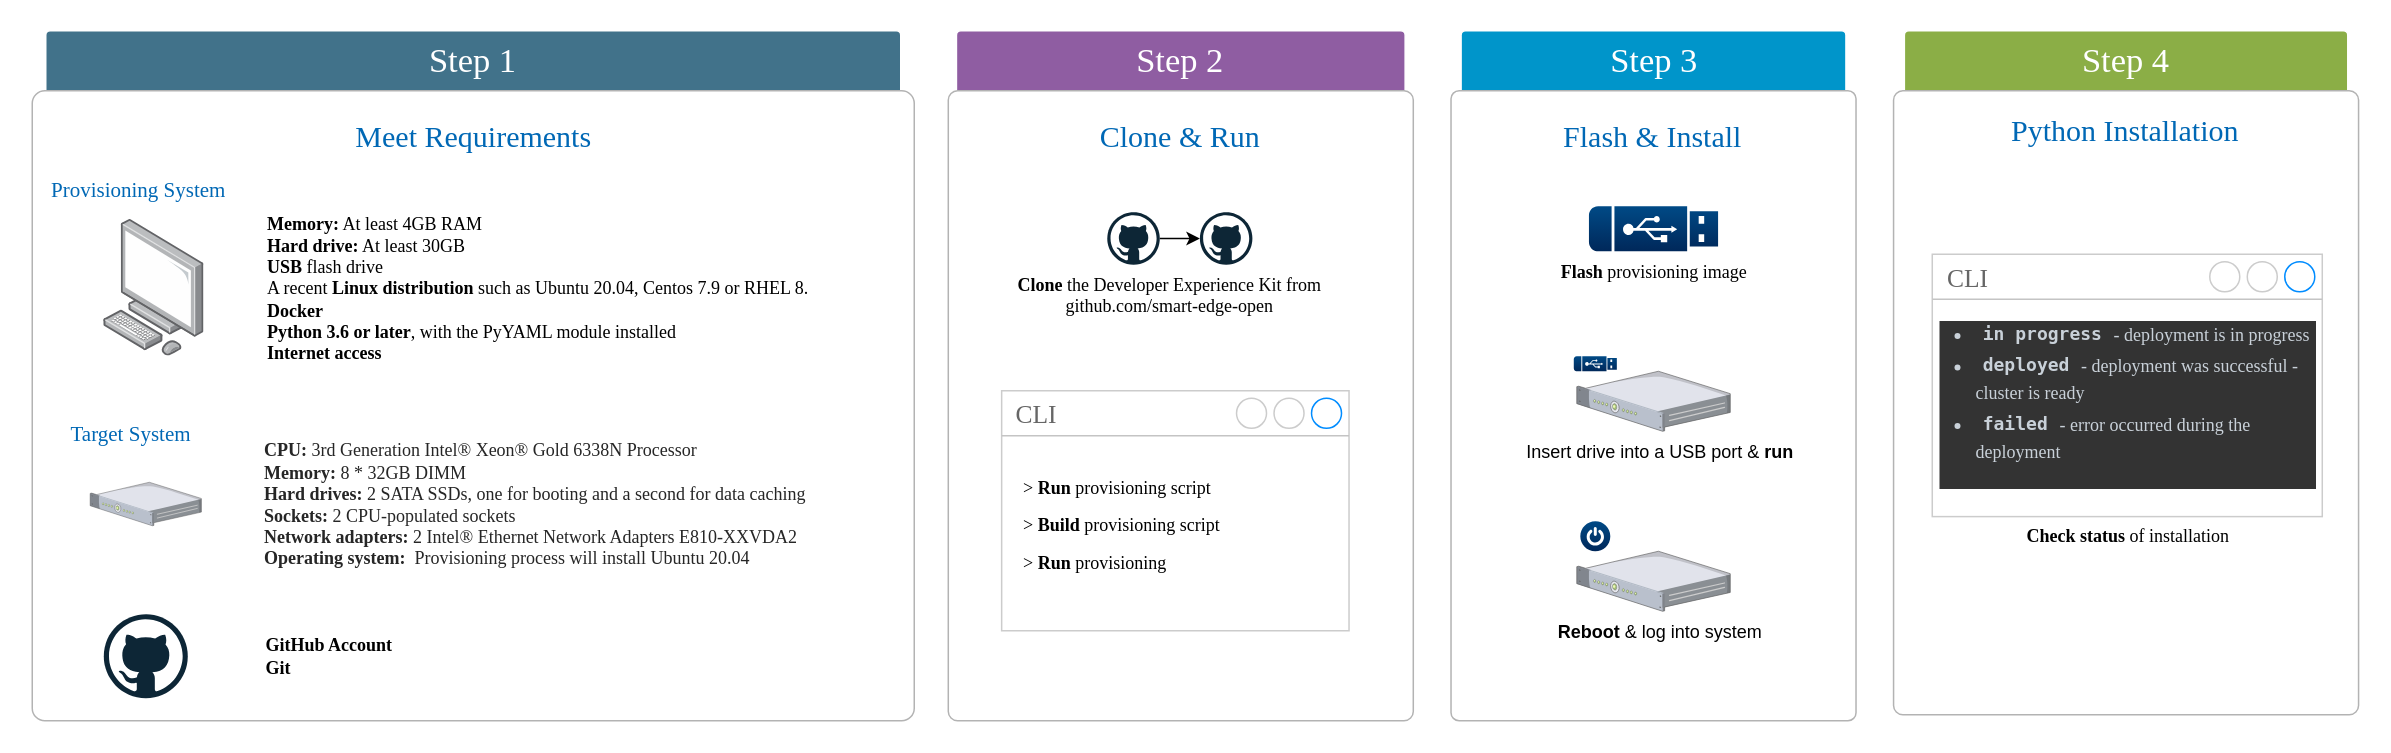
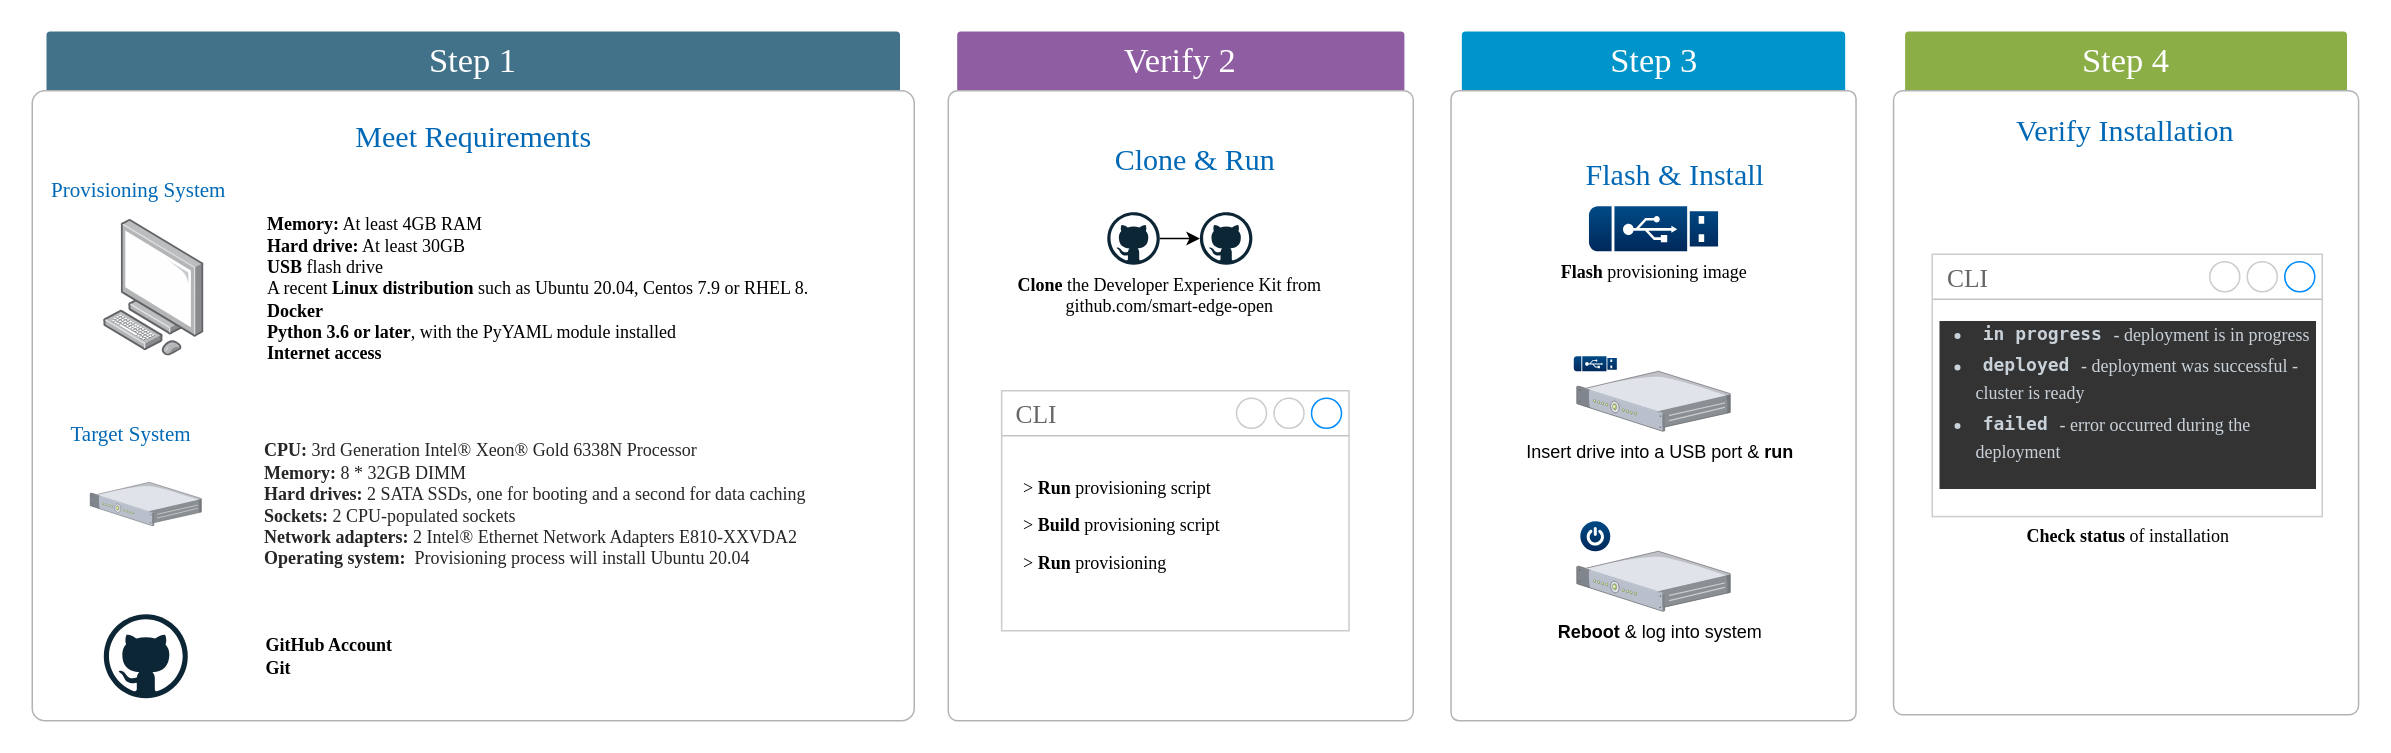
node "Step 2": label "Step 2" -> "Verify 2"
node "Python Installation": label "Python Installation" -> "Verify Installation"
node "Clone & Run": moved (1181, 136) -> (1196, 158)
node "Flash & Install": moved (1654, 136) -> (1676, 173)
